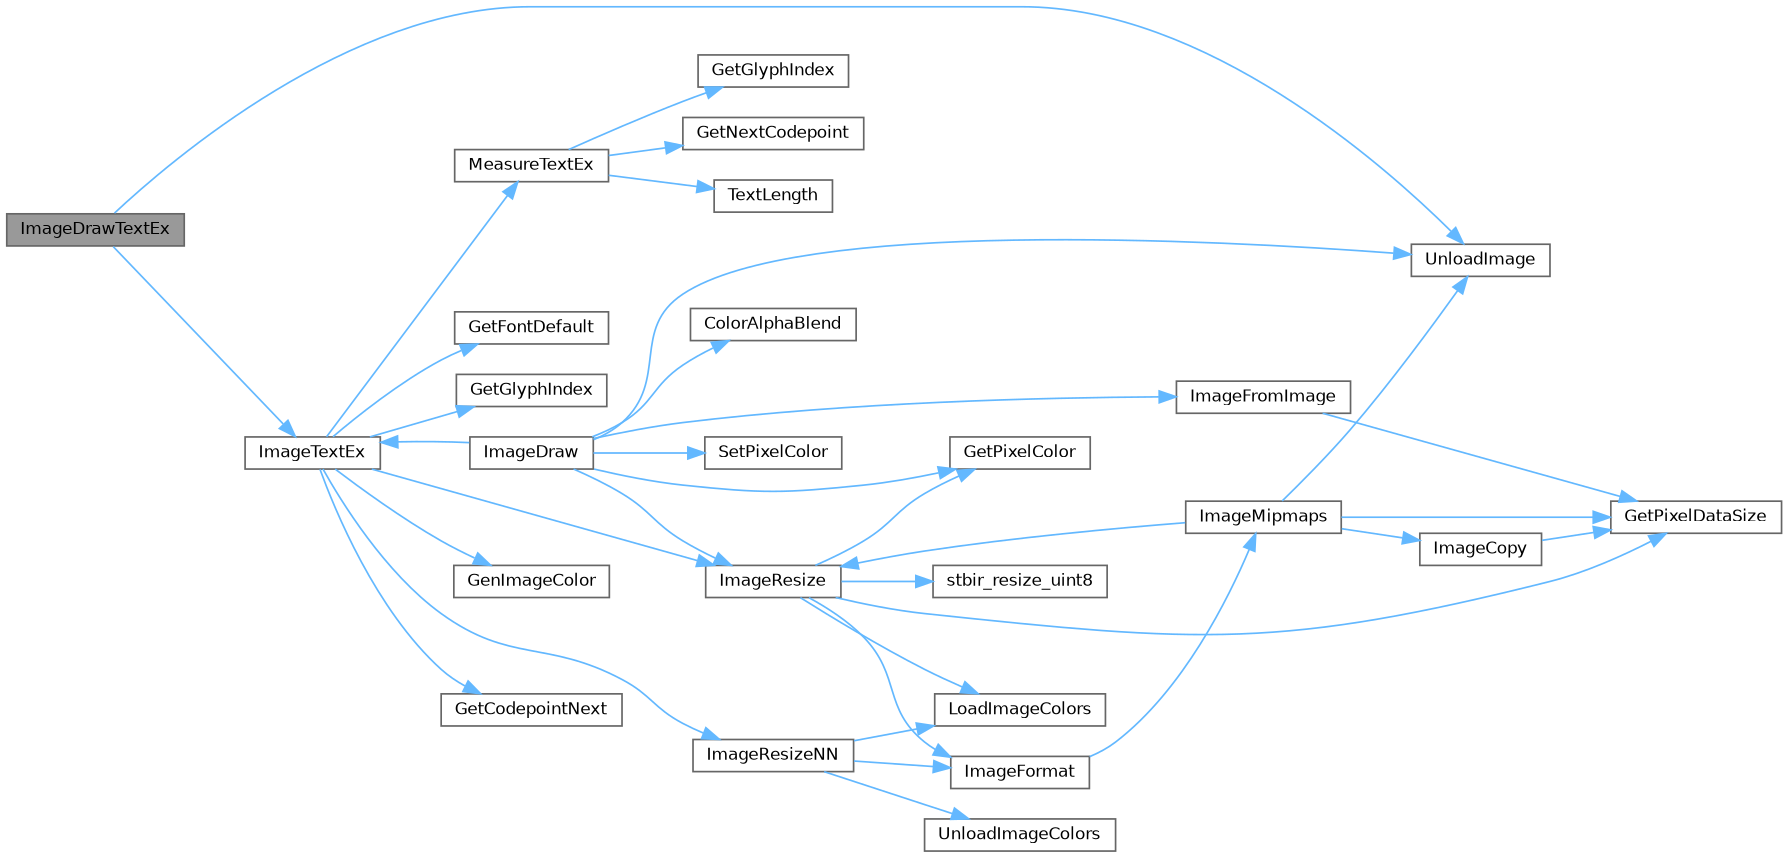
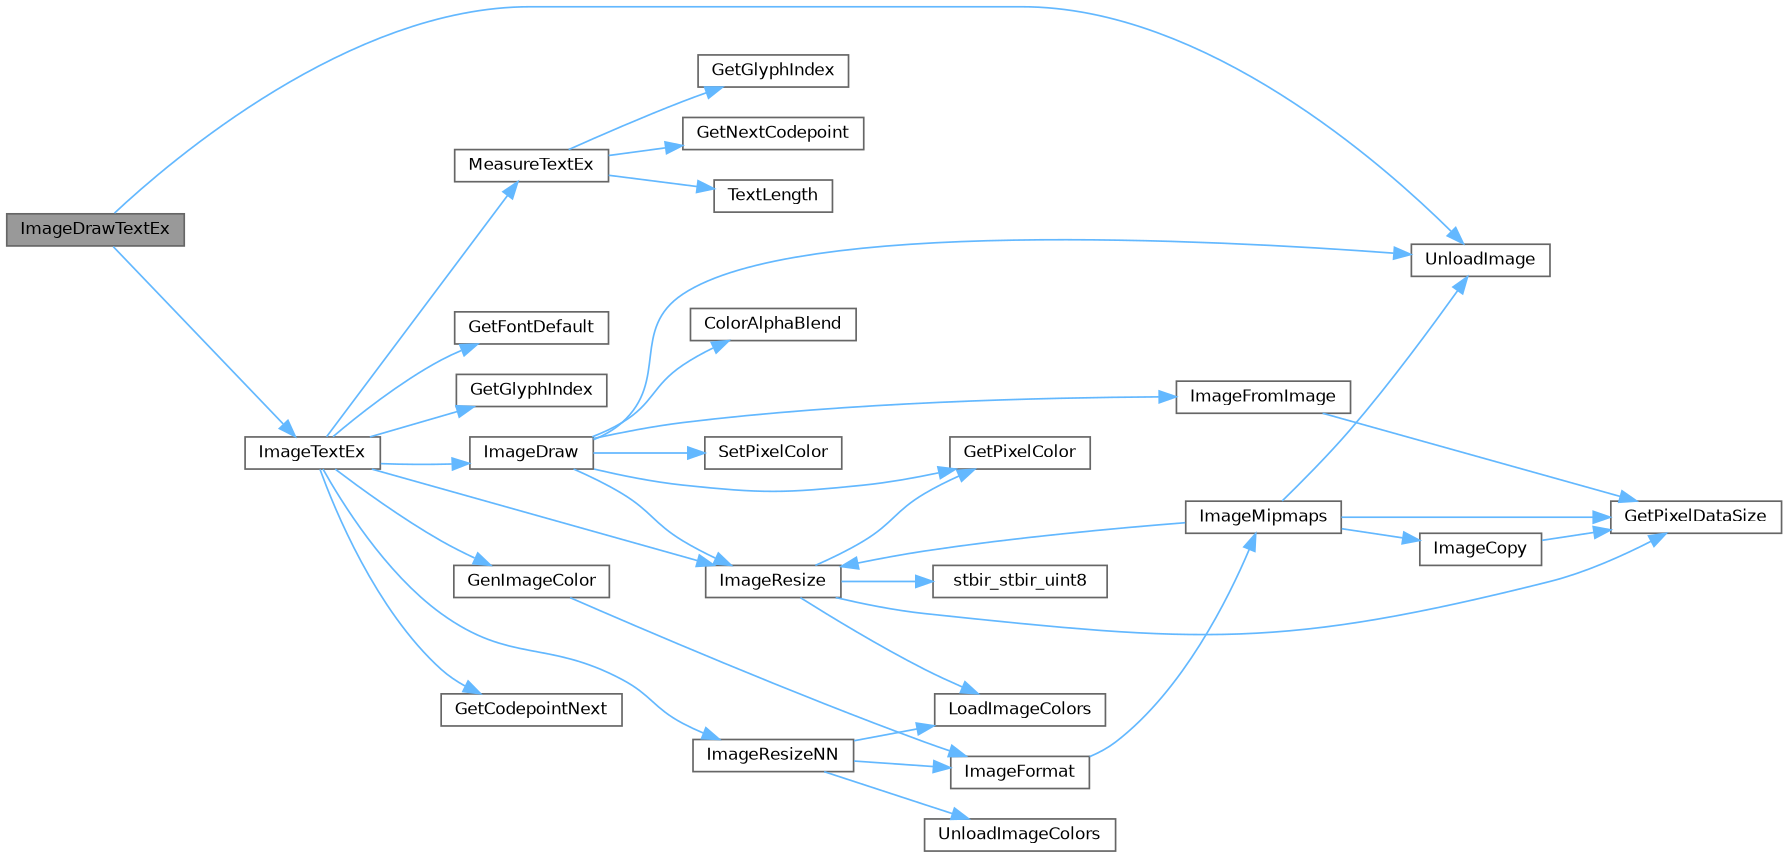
edge "ImageDraw" -> "ImageTextEx": reversed
node "stbir_resize_uint8": label "stbir_resize_uint8" -> "stbir_stbir_uint8"
edge "ImageResize" -> "ImageFormat": now "GenImageColor" -> "ImageFormat"
